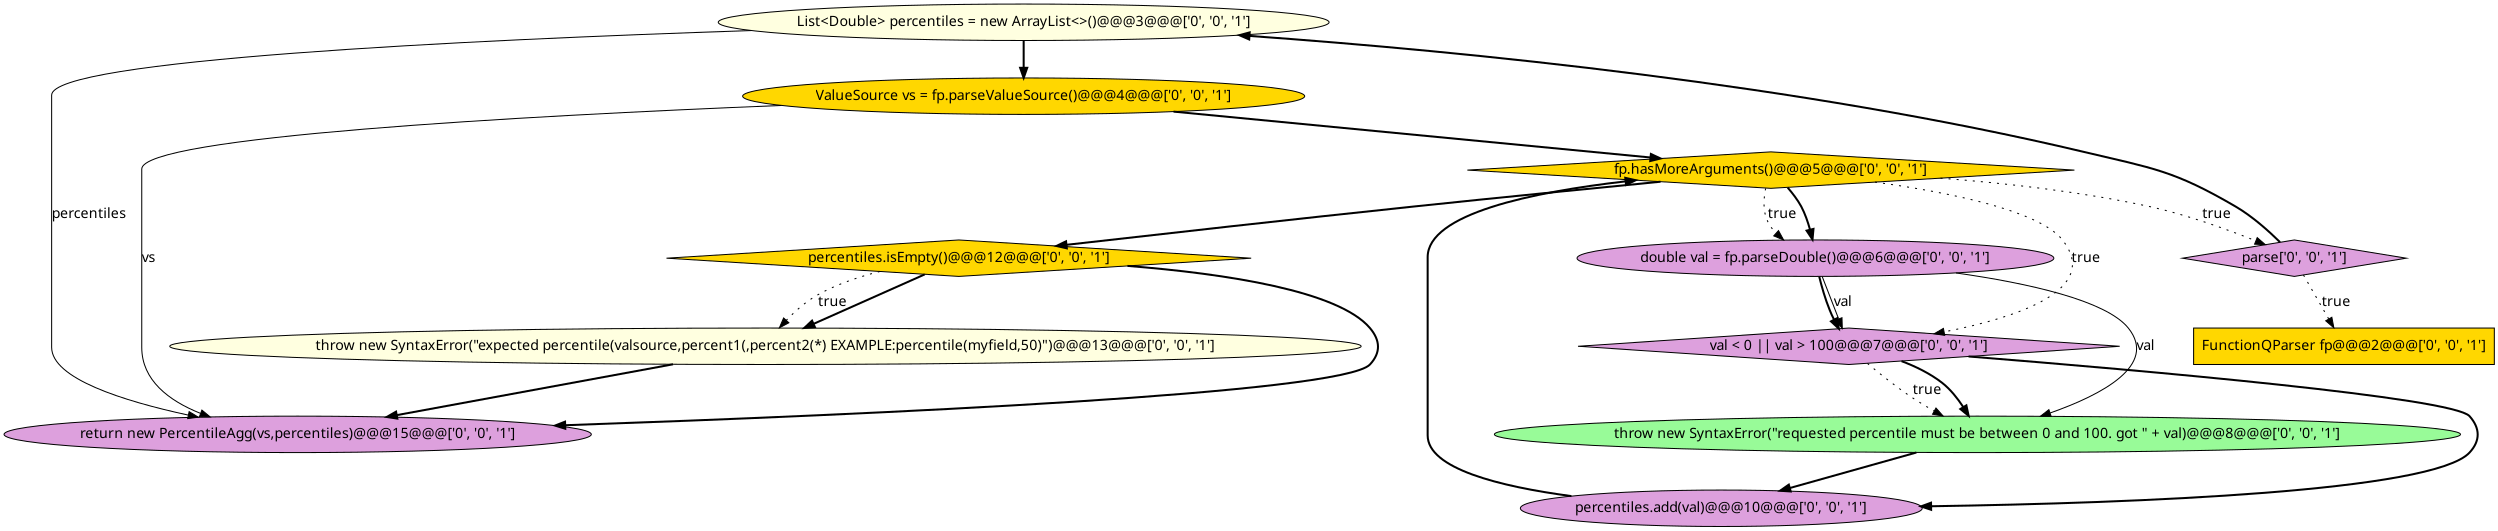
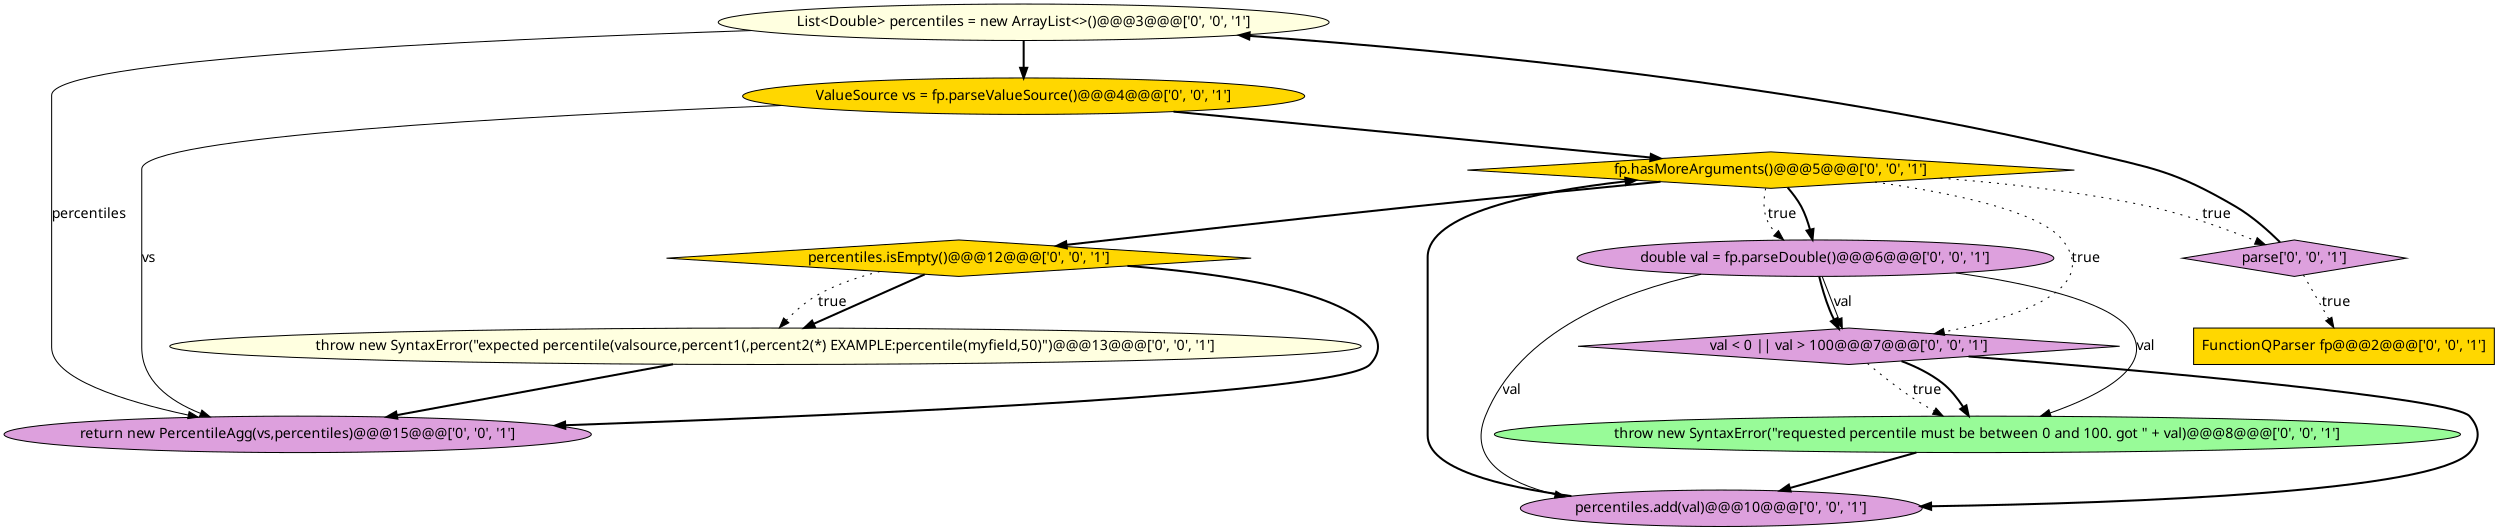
edge "double val = fp.parseDouble()@@@6@@@['0', '0', '1']" -> "percentiles.add(val)@@@10@@@['0', '0', '1']": added, label "val"
